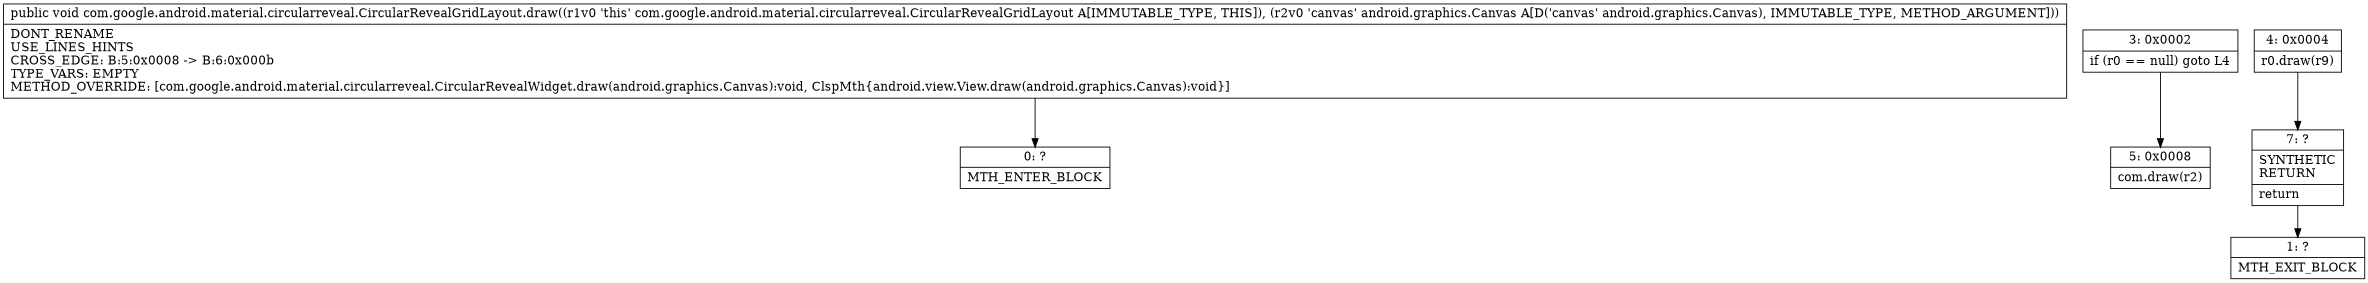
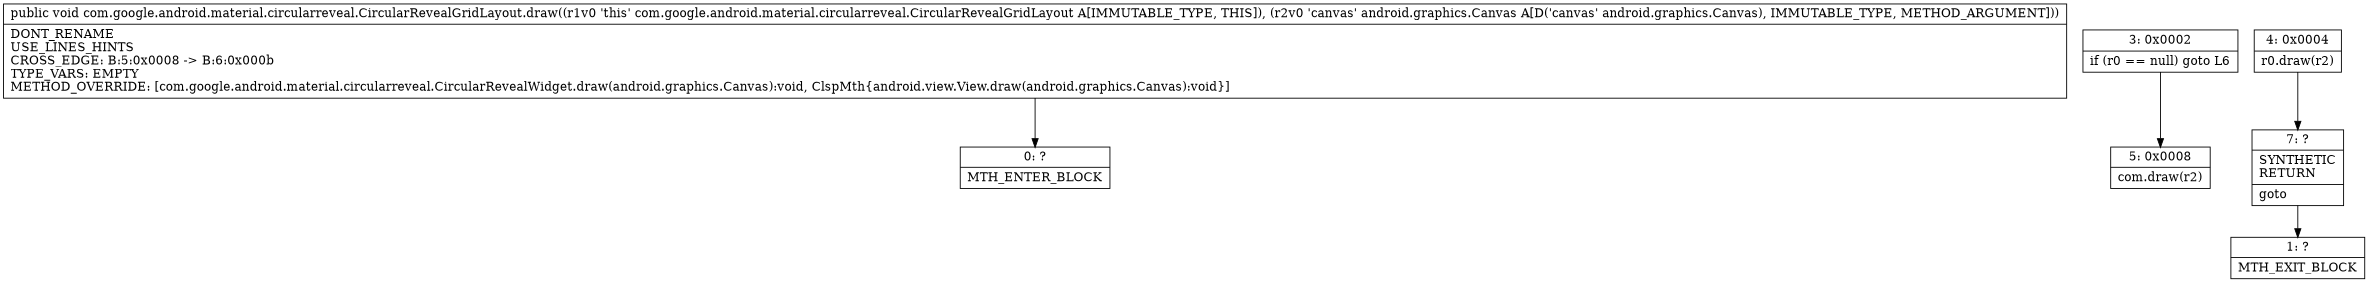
node "3: 0x0002": text "if (r0 == null) goto L4" -> "if (r0 == null) goto L6"
node "4: 0x0004": text "r0.draw(r9)" -> "r0.draw(r2)"
node "7: ?": text "return" -> "goto"
